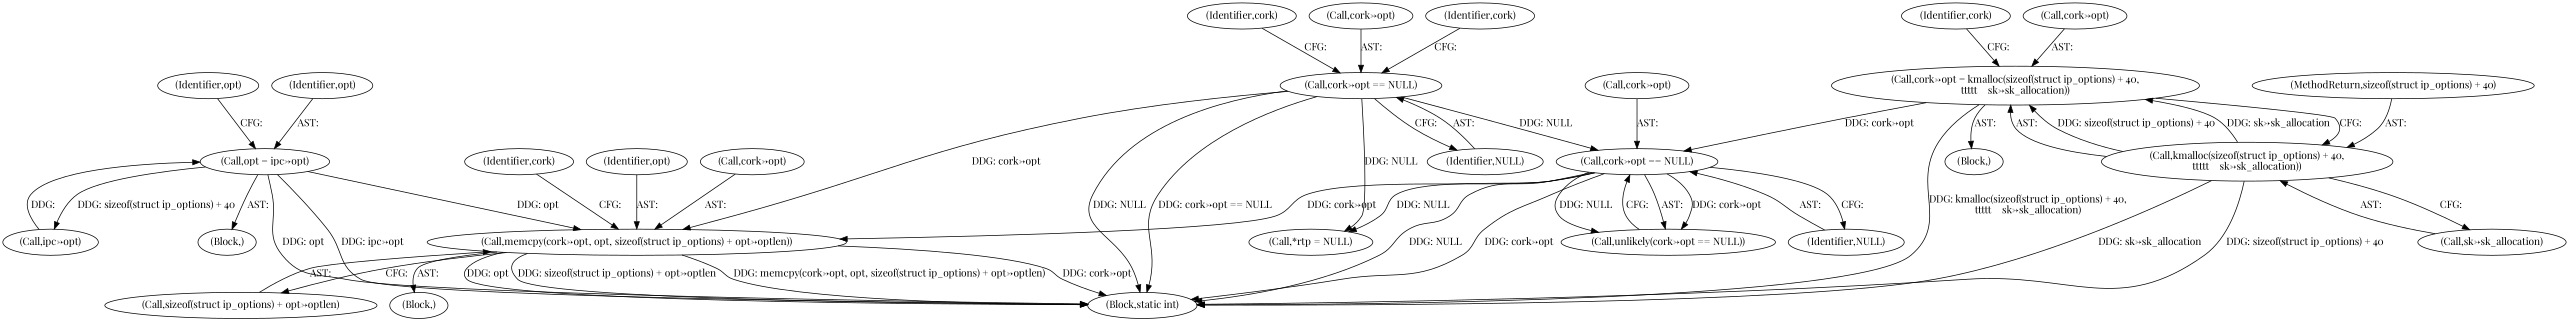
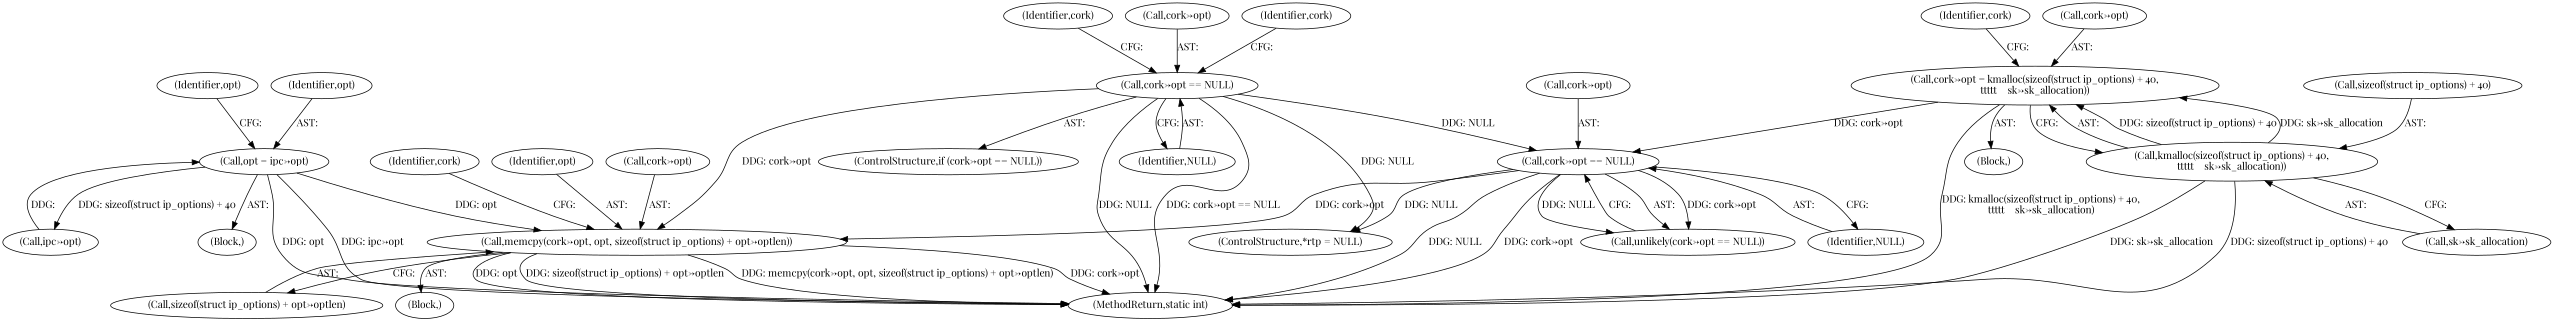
node "(MethodReturn,sizeof(struct ip_options) + 40)": label "(MethodReturn,sizeof(struct ip_options) + 40)" -> "(Call,sizeof(struct ip_options) + 40)"
node "(ControlStructure,if (cork->opt == NULL))": added
node "(Call,*rtp = NULL)": label "(Call,*rtp = NULL)" -> "(ControlStructure,*rtp = NULL)"
node "(Block,static int)": label "(Block,static int)" -> "(MethodReturn,static int)"
